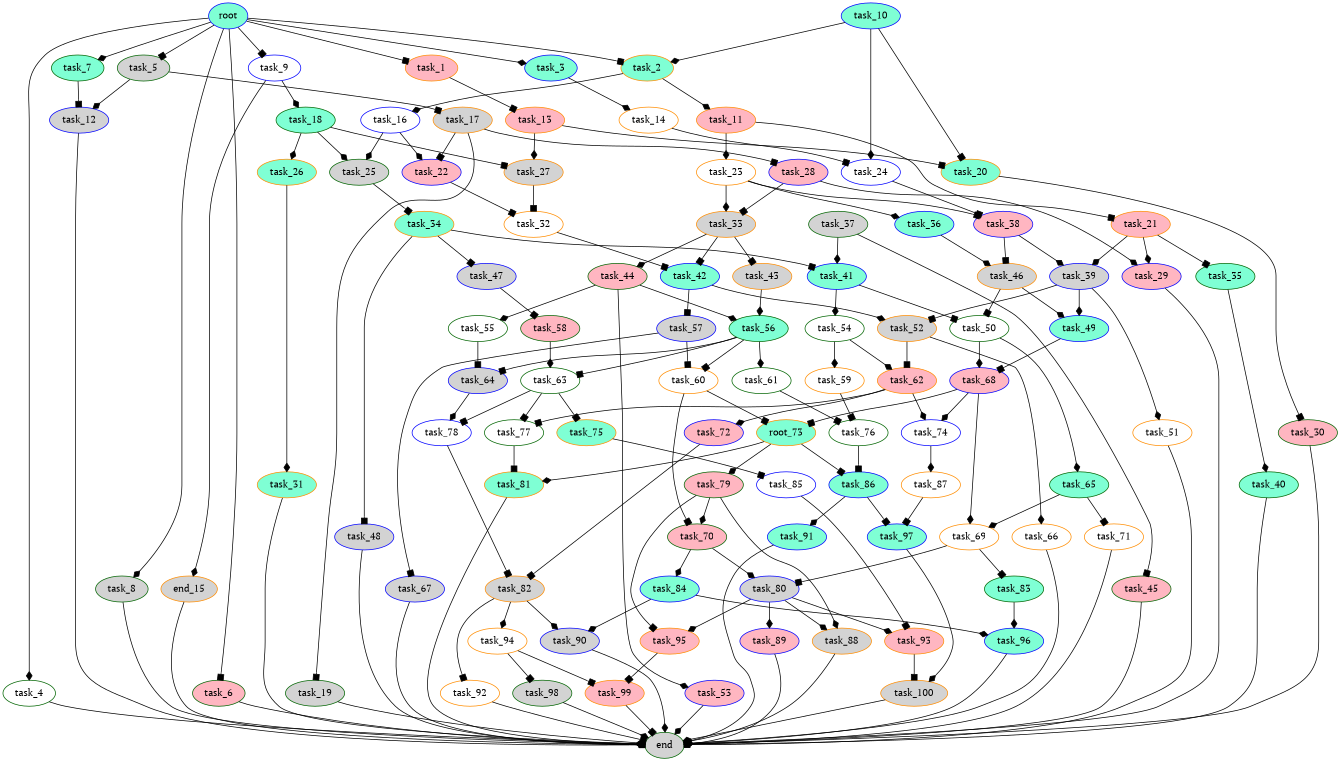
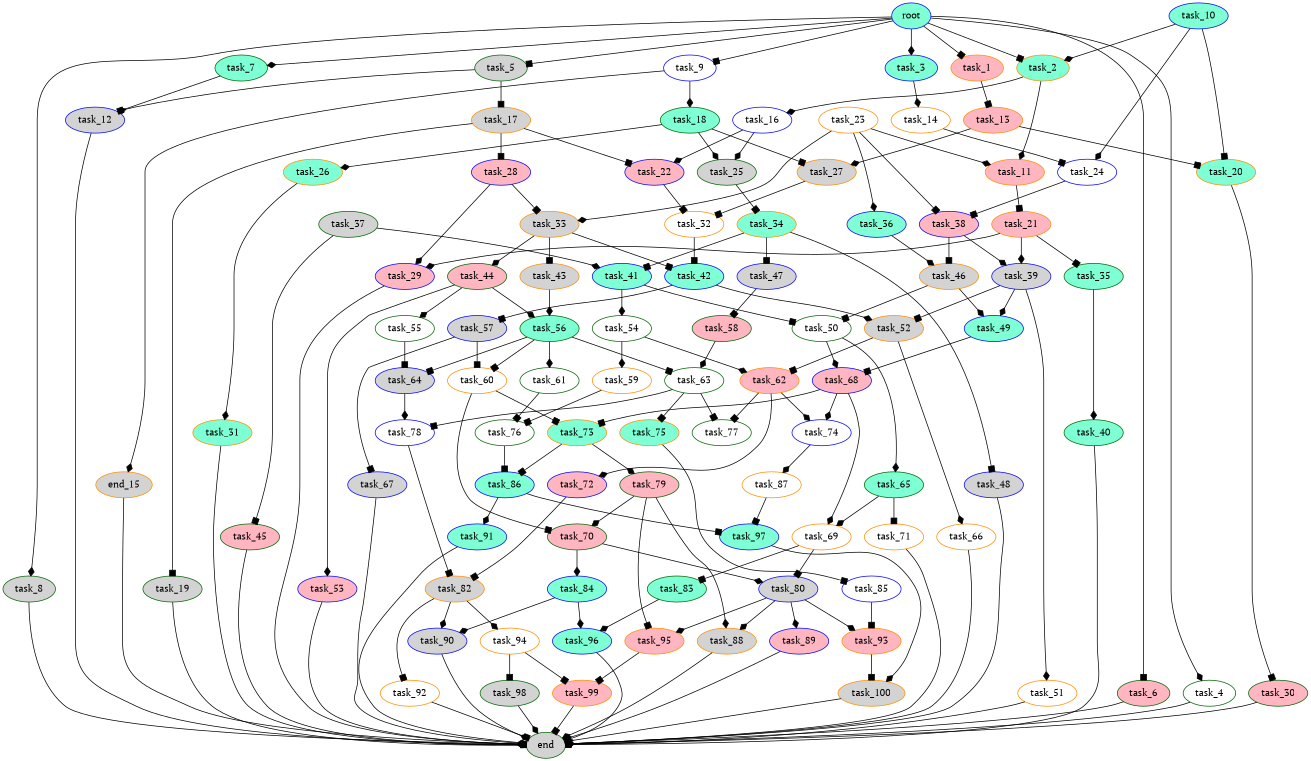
edge "task_11" -> "task_23": reversed
node "root_73": label "root_73" -> "task_73"
node "task_81": removed
